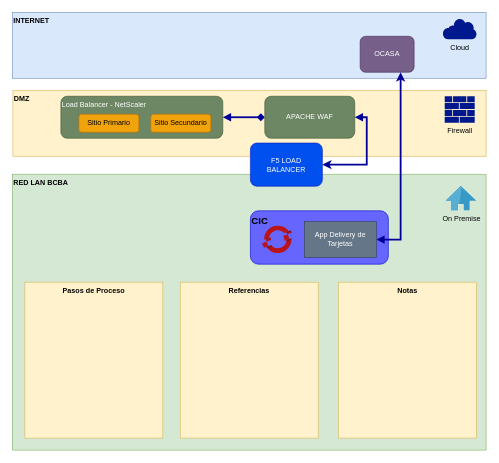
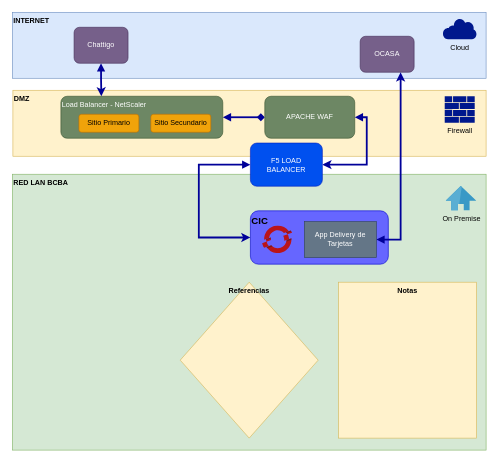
node "Chattigo": added
edge "Chattigo" -- "Load Balancer - NetScaler": added
edge "F5 LOAD BALANCER" -- "CIC": added
node "Pasos de Proceso": removed
node "Referencias": shape rectangle -> diamond
